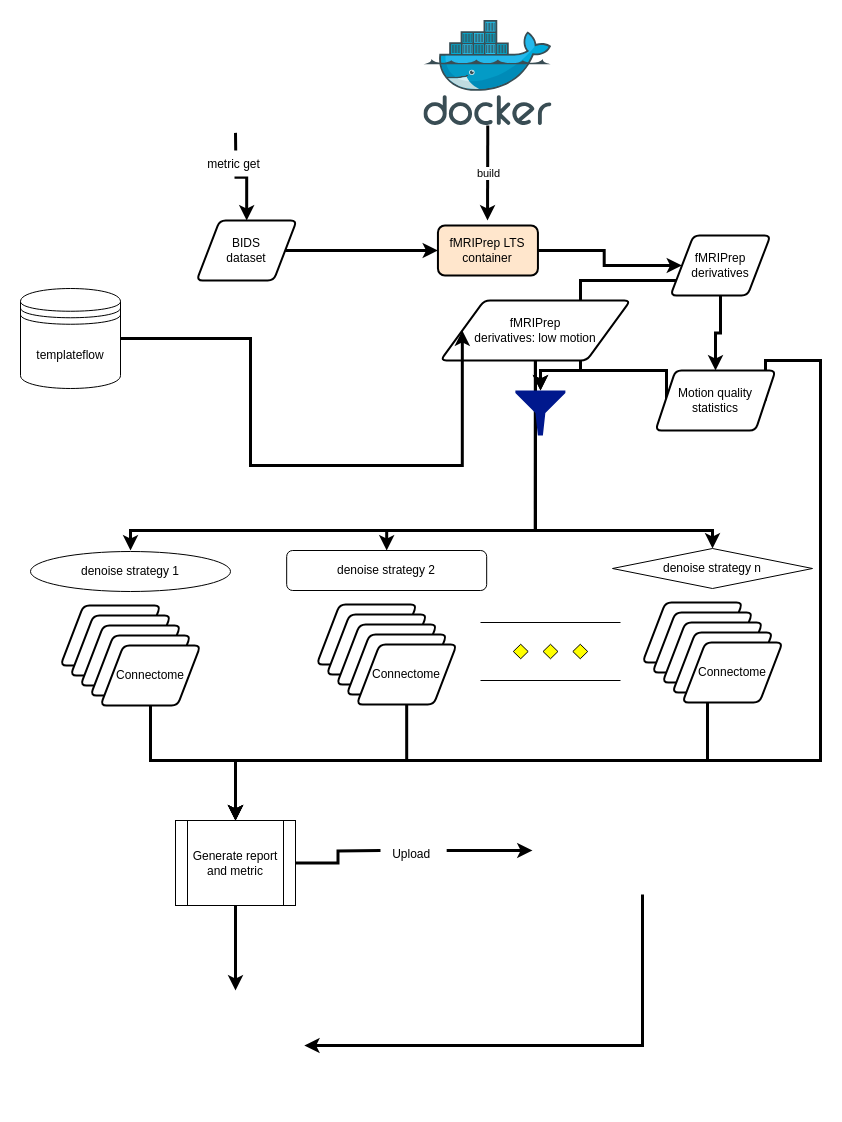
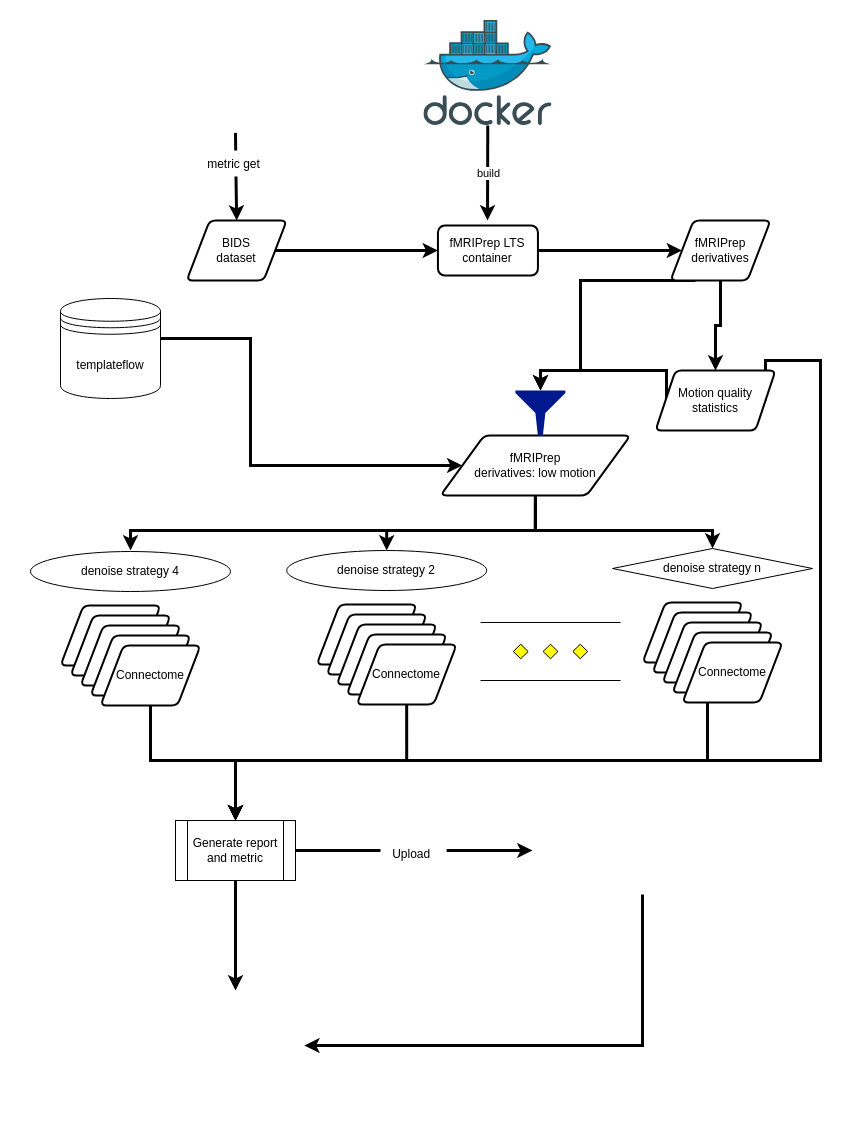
node "BIDS dataset": moved (247, 251) -> (237, 251)
node "fMRIPrep LTS container": fillcolor #ffe6cc -> #ffffff
node "fMRIPrep derivatives": moved (721, 266) -> (721, 251)
node "fMRIPrep derivatives: low motion": moved (535, 331) -> (535, 466)
node "templateflow": moved (71, 339) -> (111, 349)
node "denoise strategy 2": shape rounded rectangle -> ellipse
node "denoise strategy 1": label "denoise strategy 1" -> "denoise strategy 4"
node "Generate report and metric": size 120x85 -> 120x60
